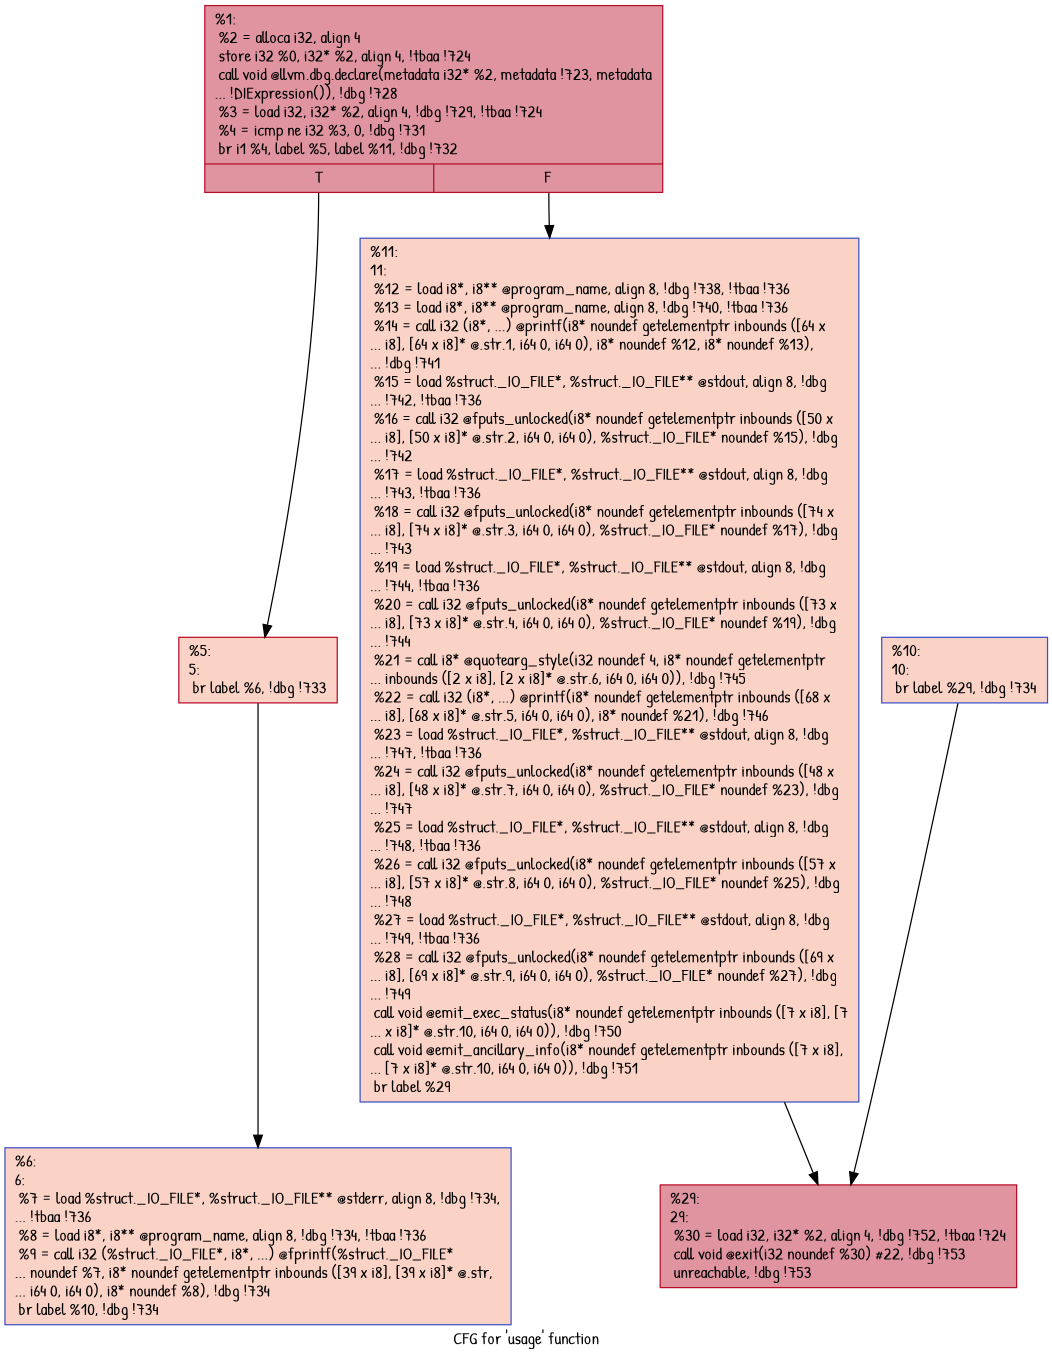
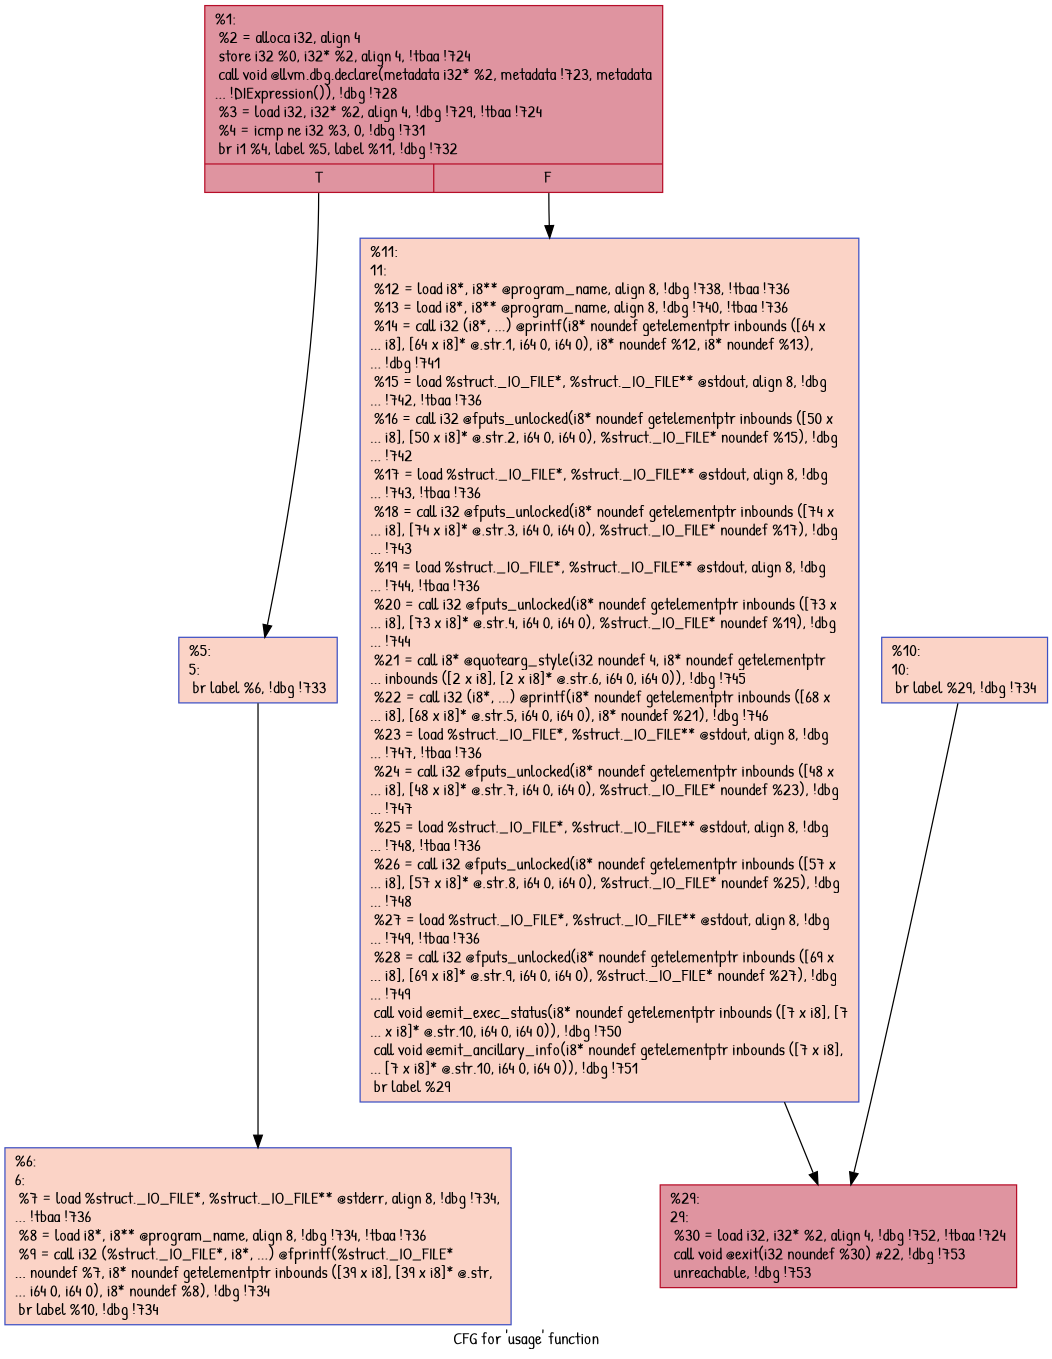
node "%5:": color #b70d28ff -> #3d50c3ff
